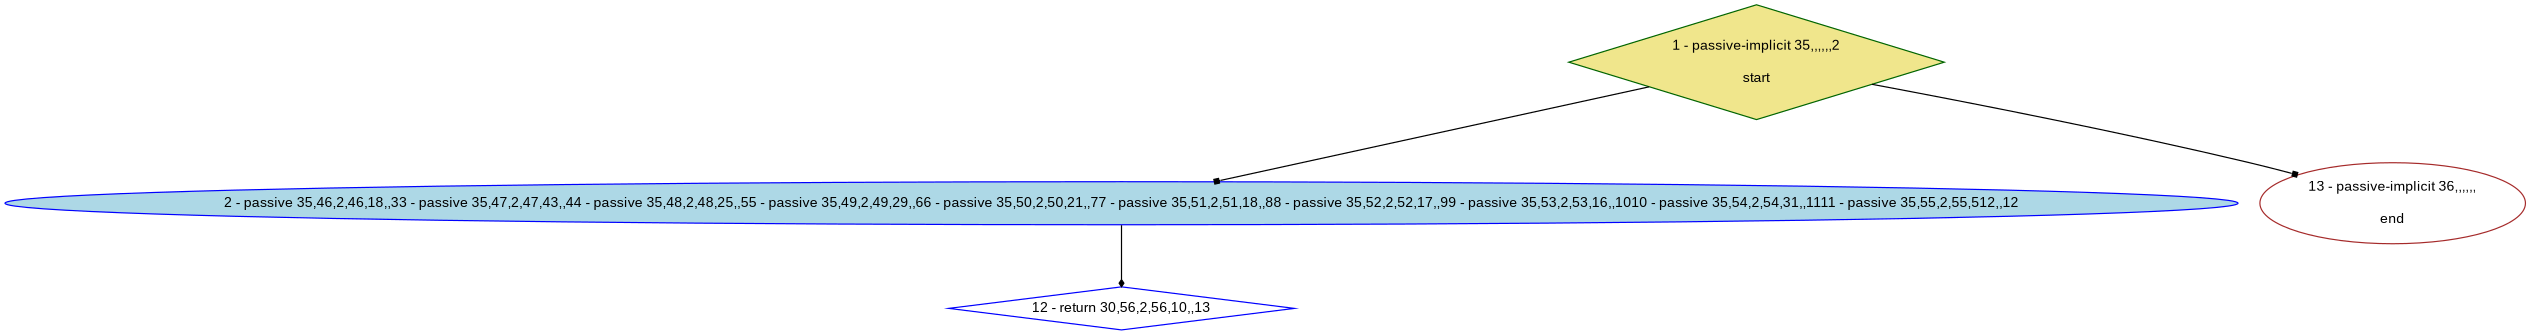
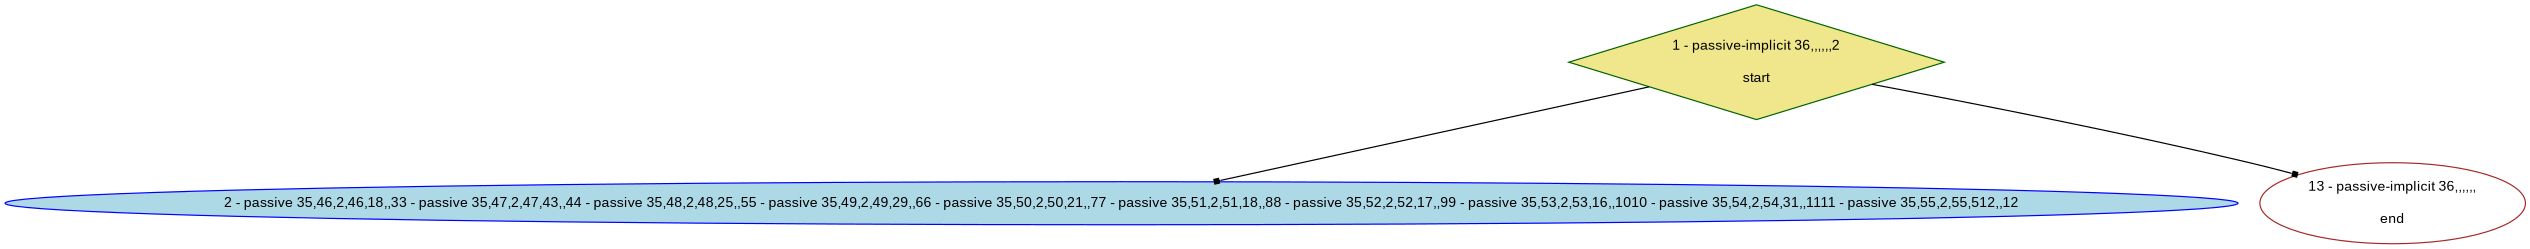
node "1 - passive-implicit 35,,,,,,2 start": label "1 - passive-implicit 35,,,,,,2 start" -> "1 - passive-implicit 36,,,,,,2 start"
node "12 - return 30,56,2,56,10,,13": removed
